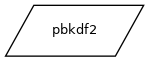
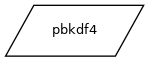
node "pbkdf2": label "pbkdf2" -> "pbkdf4"
